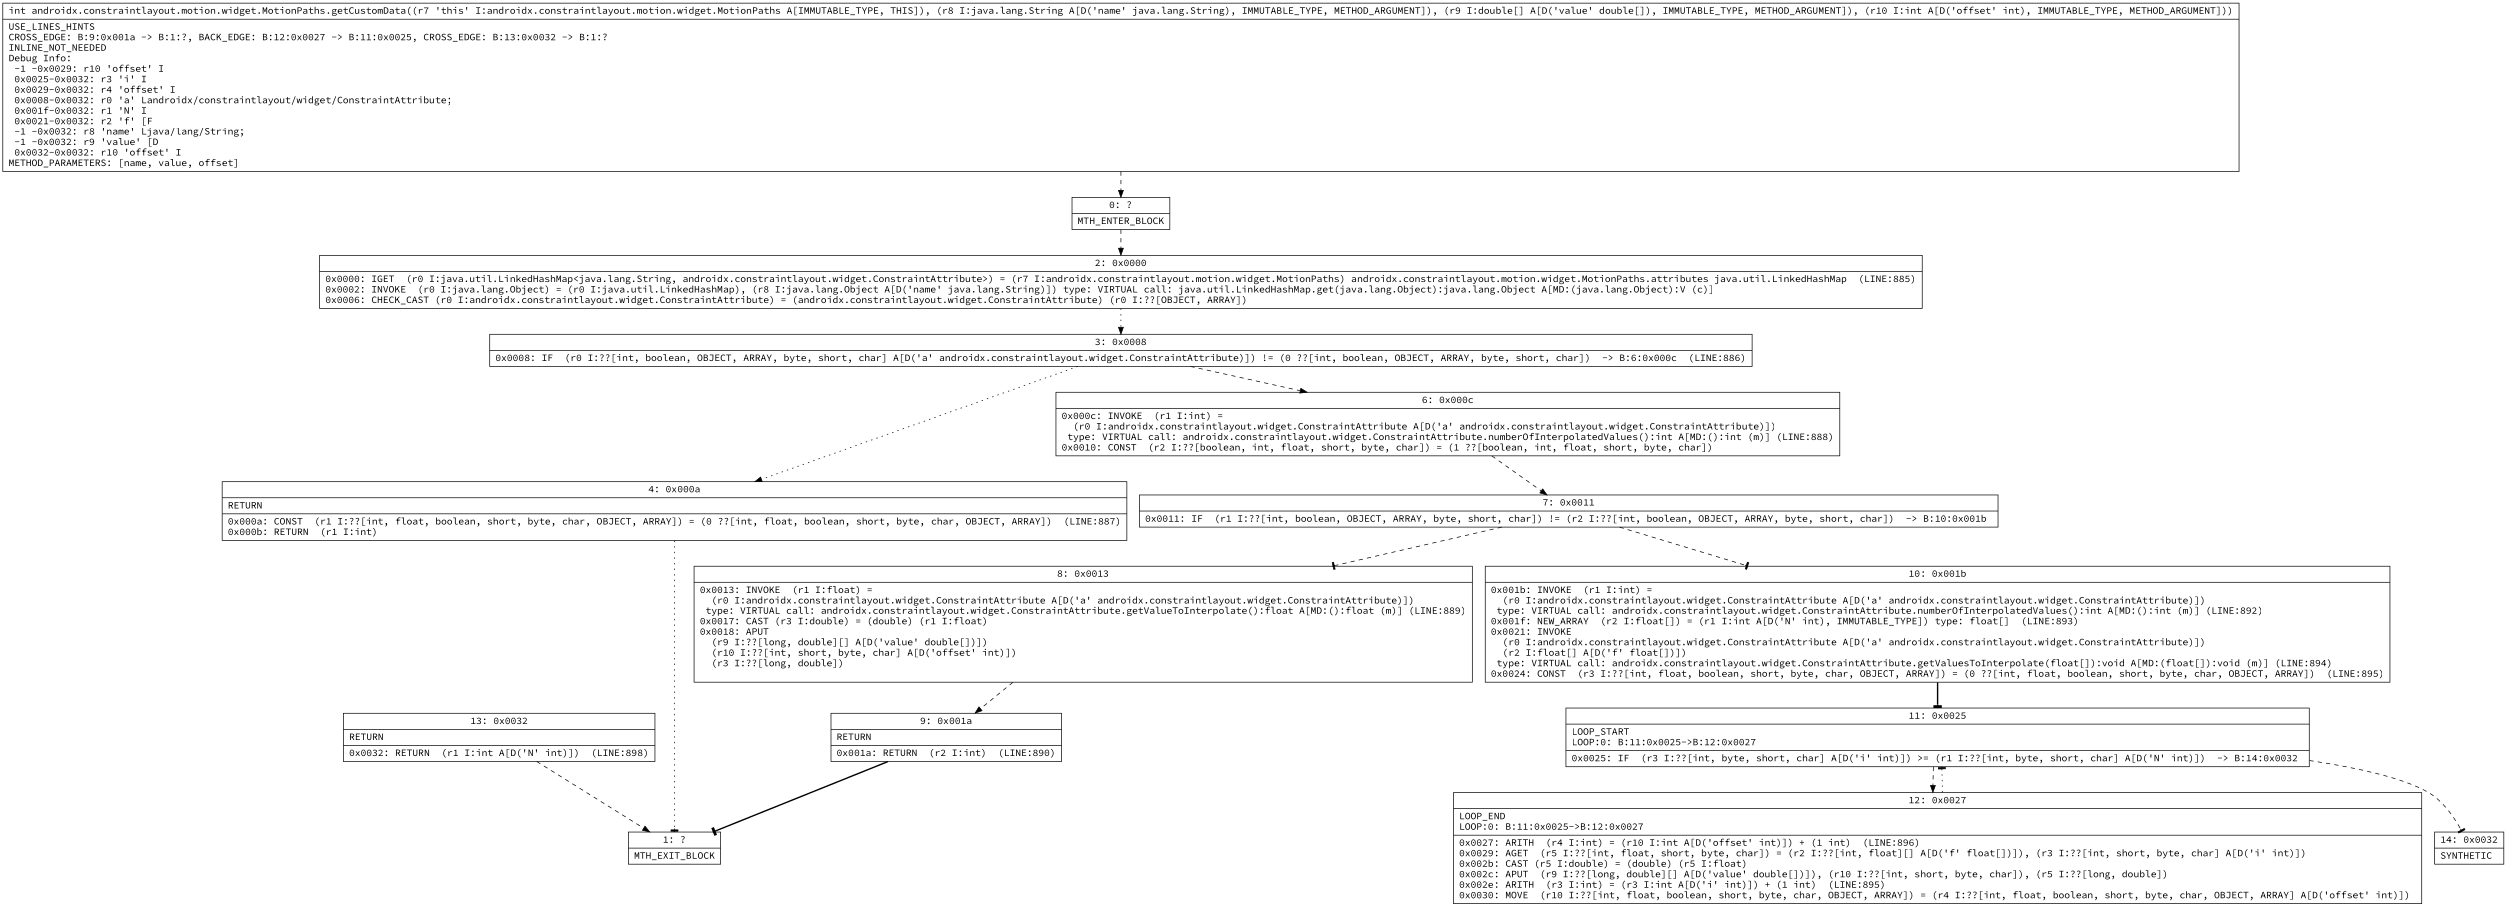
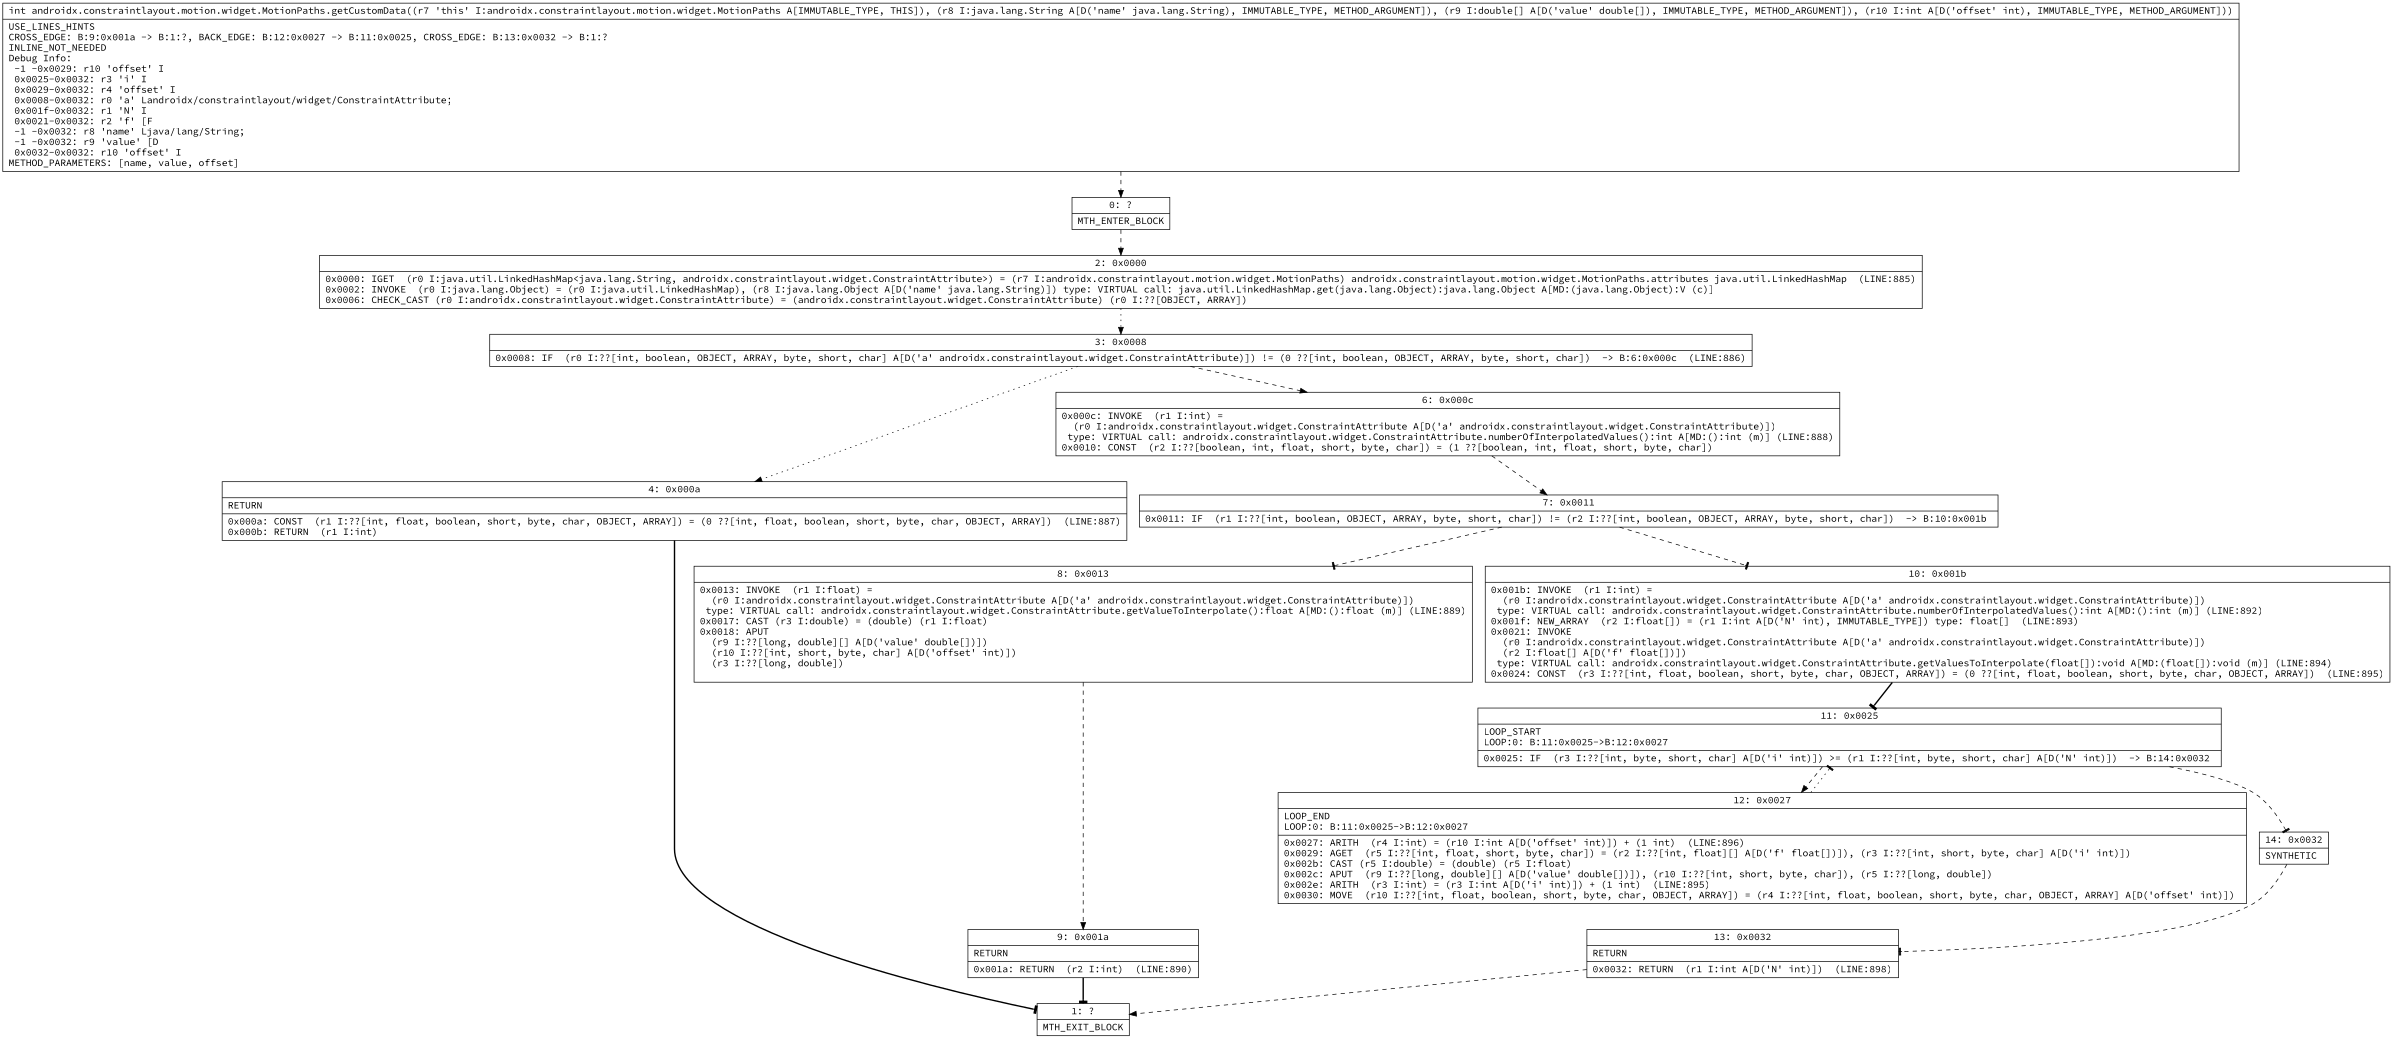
edge "4: 0x000a" -> "1: ?": style dotted -> bold
edge "14: 0x0032" -> "13: 0x0032": added
